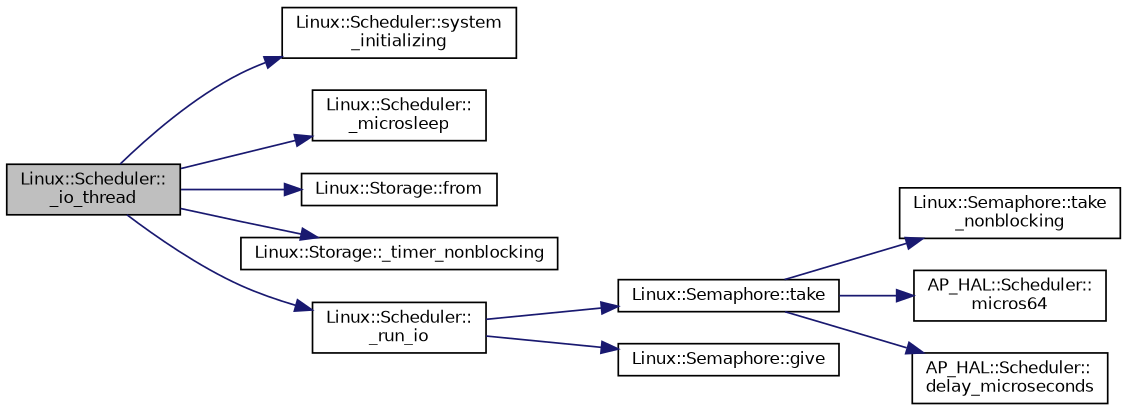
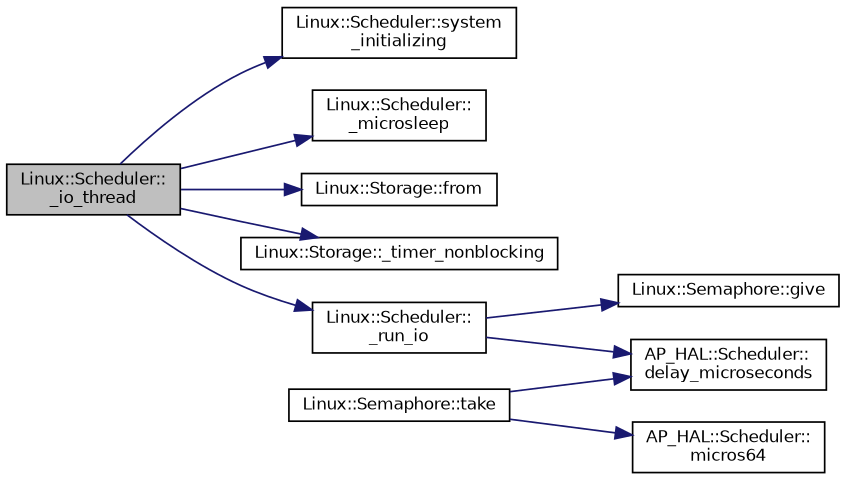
node "Linux::Semaphore::take _nonblocking": removed
edge "Linux::Scheduler:: _run_io" -> "Linux::Semaphore::take": now "Linux::Scheduler:: _run_io" -> "AP_HAL::Scheduler:: delay_microseconds"
